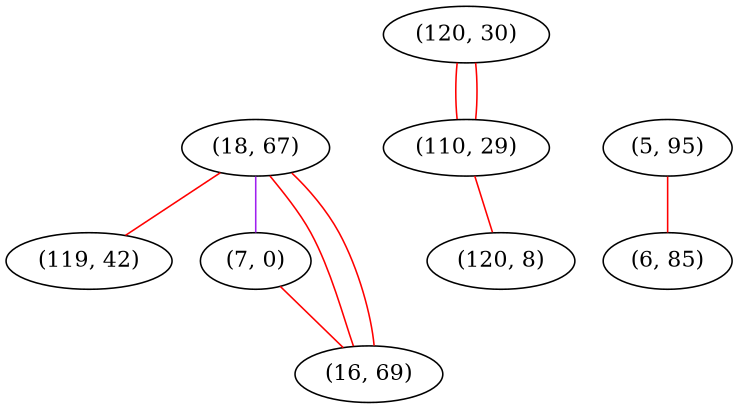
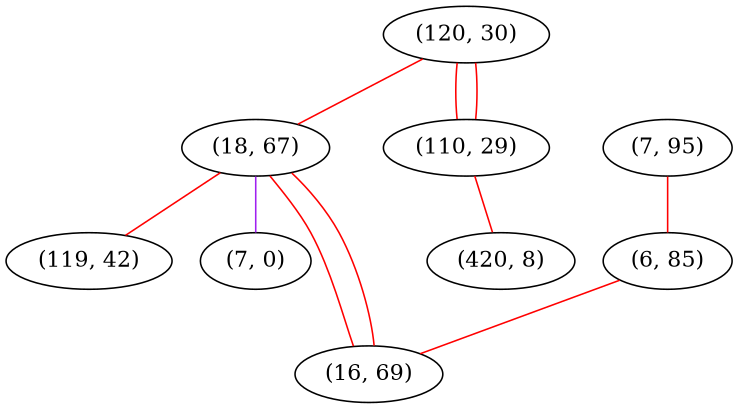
edge "(120, 30)" -- "(18, 67)": added
node "(5, 95)": label "(5, 95)" -> "(7, 95)"
node "(120, 8)": label "(120, 8)" -> "(420, 8)"
edge "(7, 0)" -- "(16, 69)": now "(6, 85)" -- "(16, 69)"
